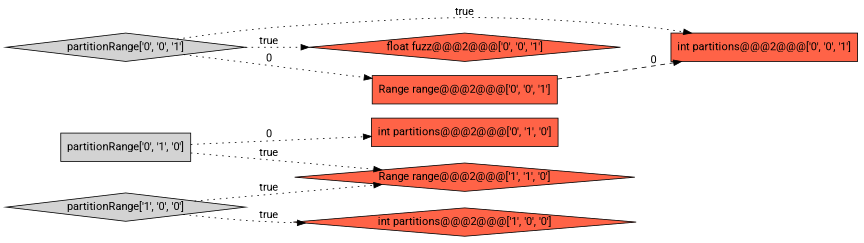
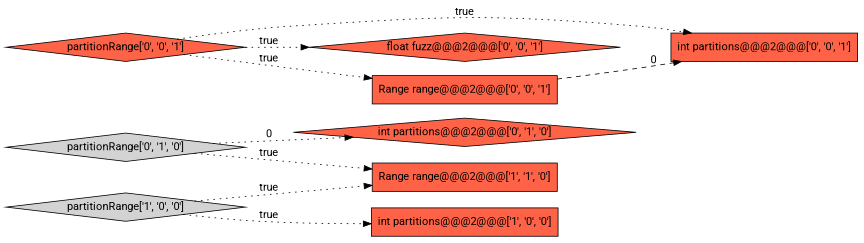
node "partitionRange['0', '0', '1']": fillcolor lightgray -> tomato
edge "partitionRange['0', '0', '1']" -> "Range range@@@2@@@['0', '0', '1']": label "0" -> "true"
node "int partitions@@@2@@@['0', '1', '0']": shape box -> diamond
node "partitionRange['0', '1', '0']": shape box -> diamond
node "Range range@@@2@@@['1', '1', '0']": shape diamond -> box
node "int partitions@@@2@@@['1', '0', '0']": shape diamond -> box
